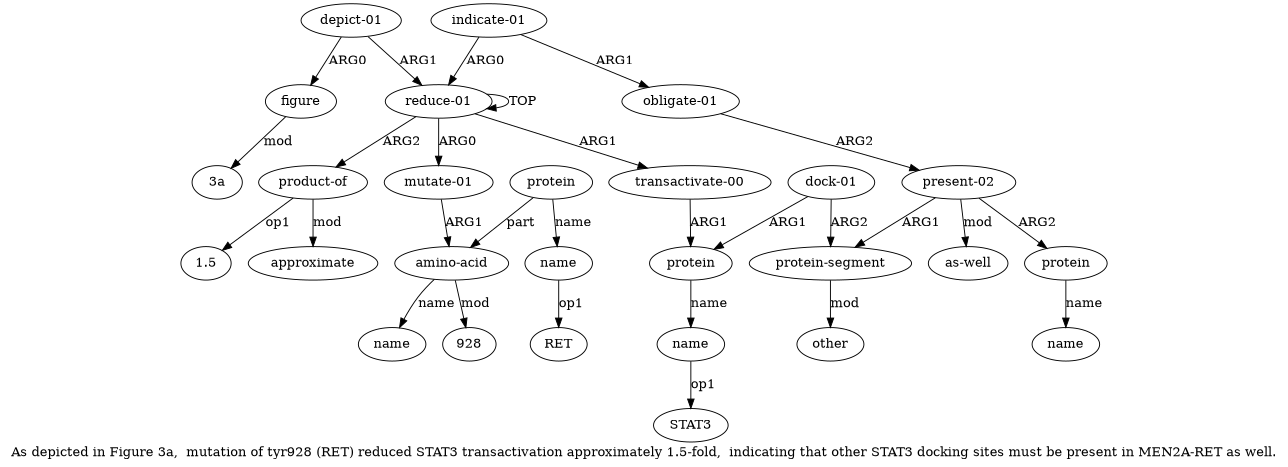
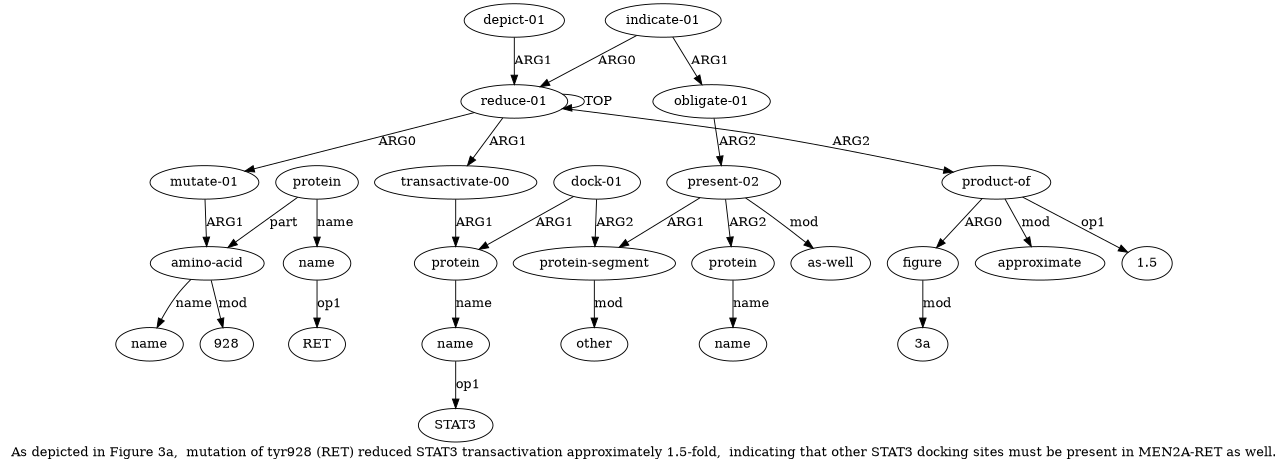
edge "depict-01" -> "figure": now "product-of" -> "figure"
